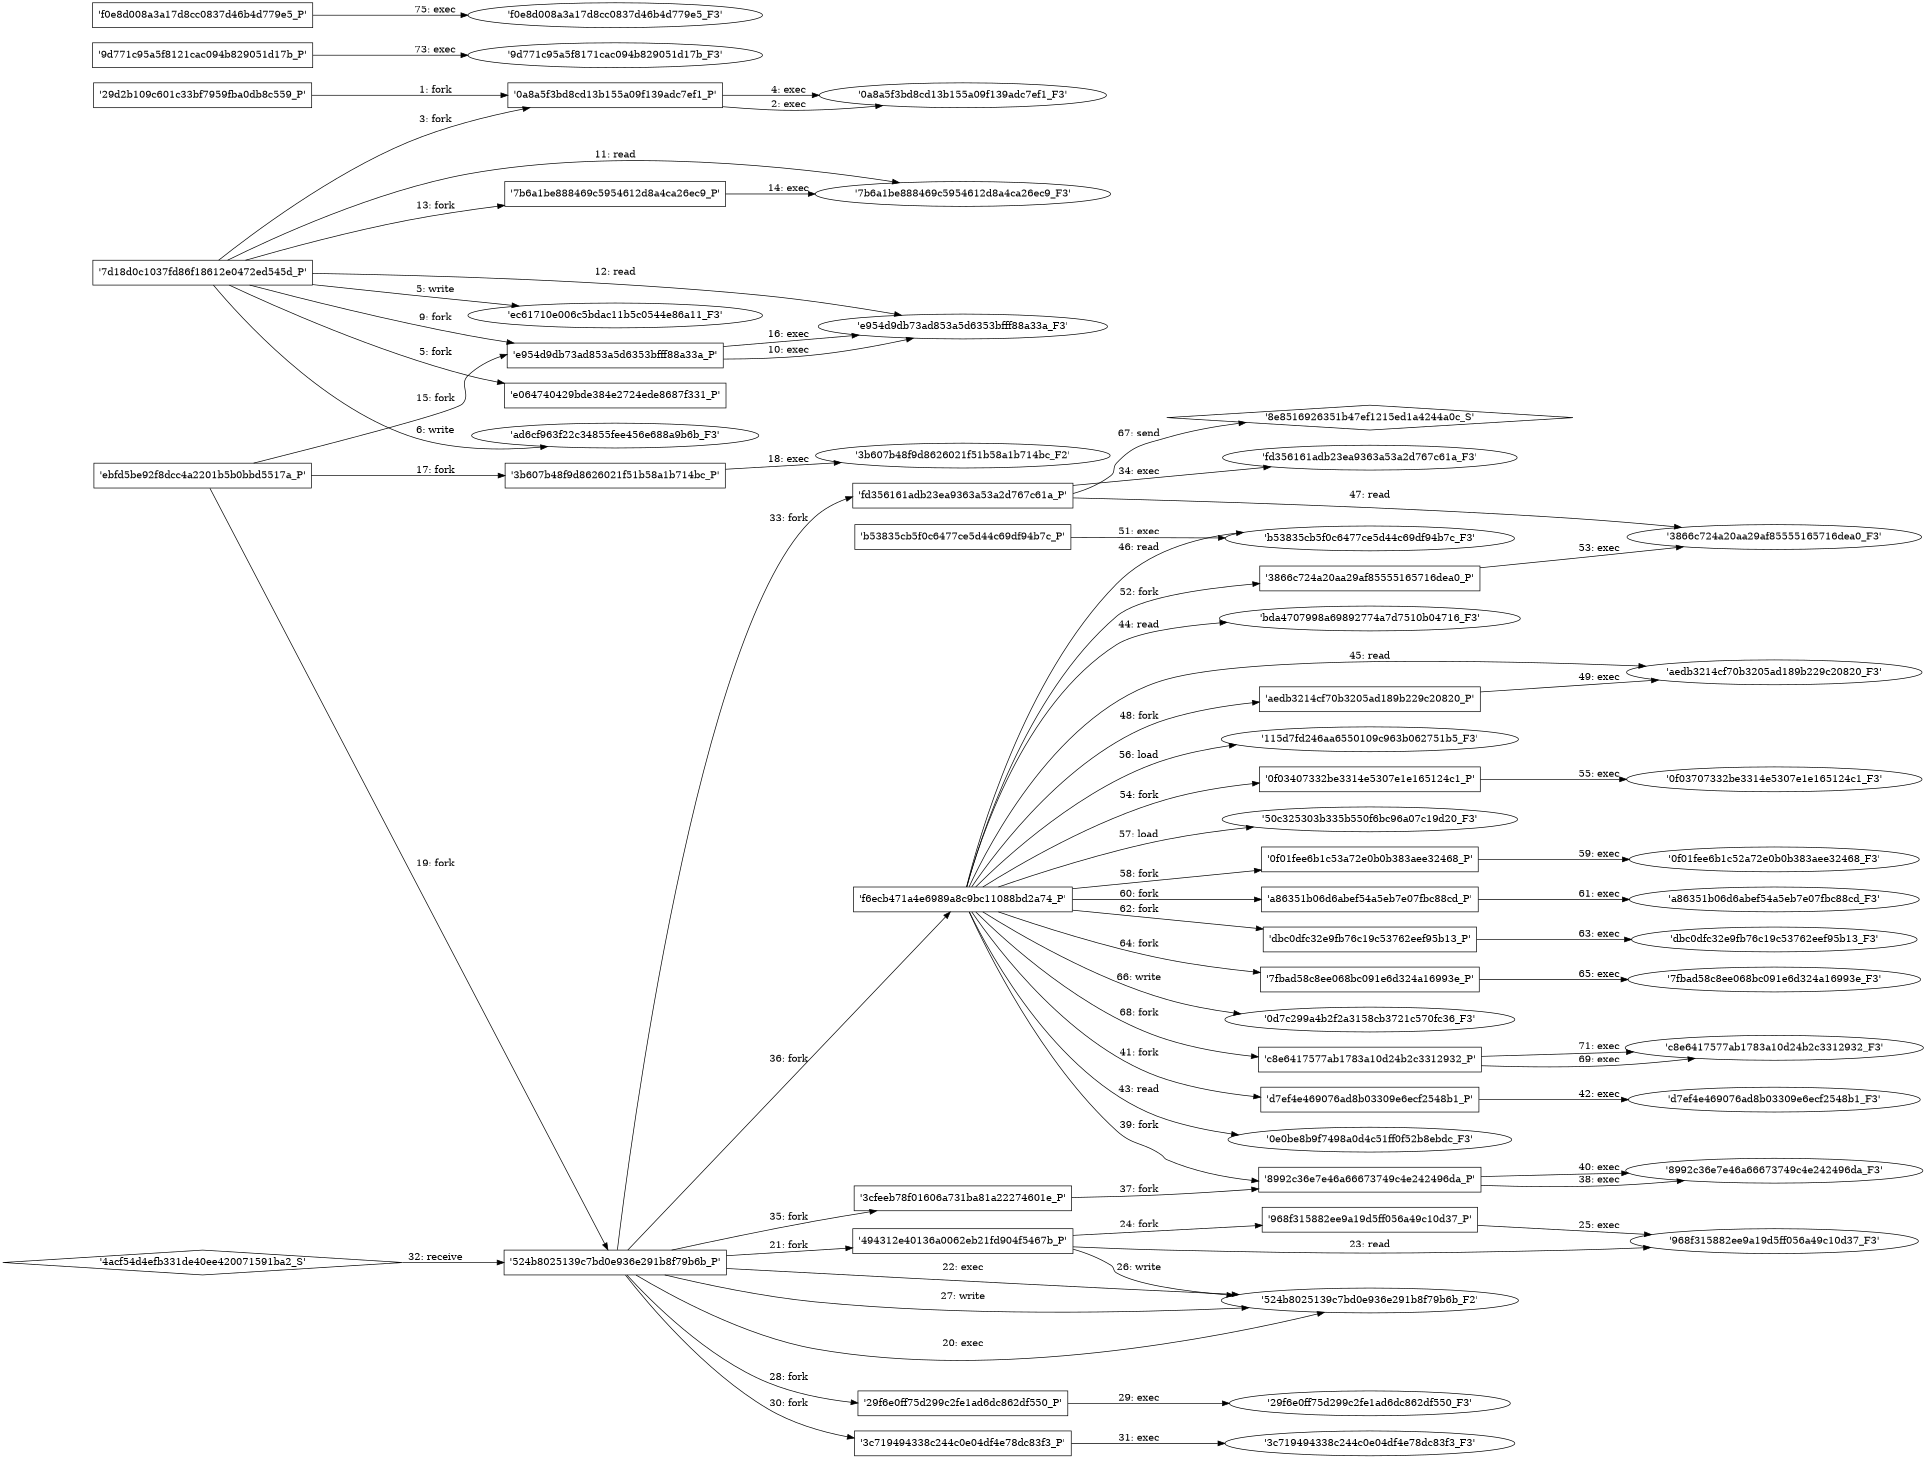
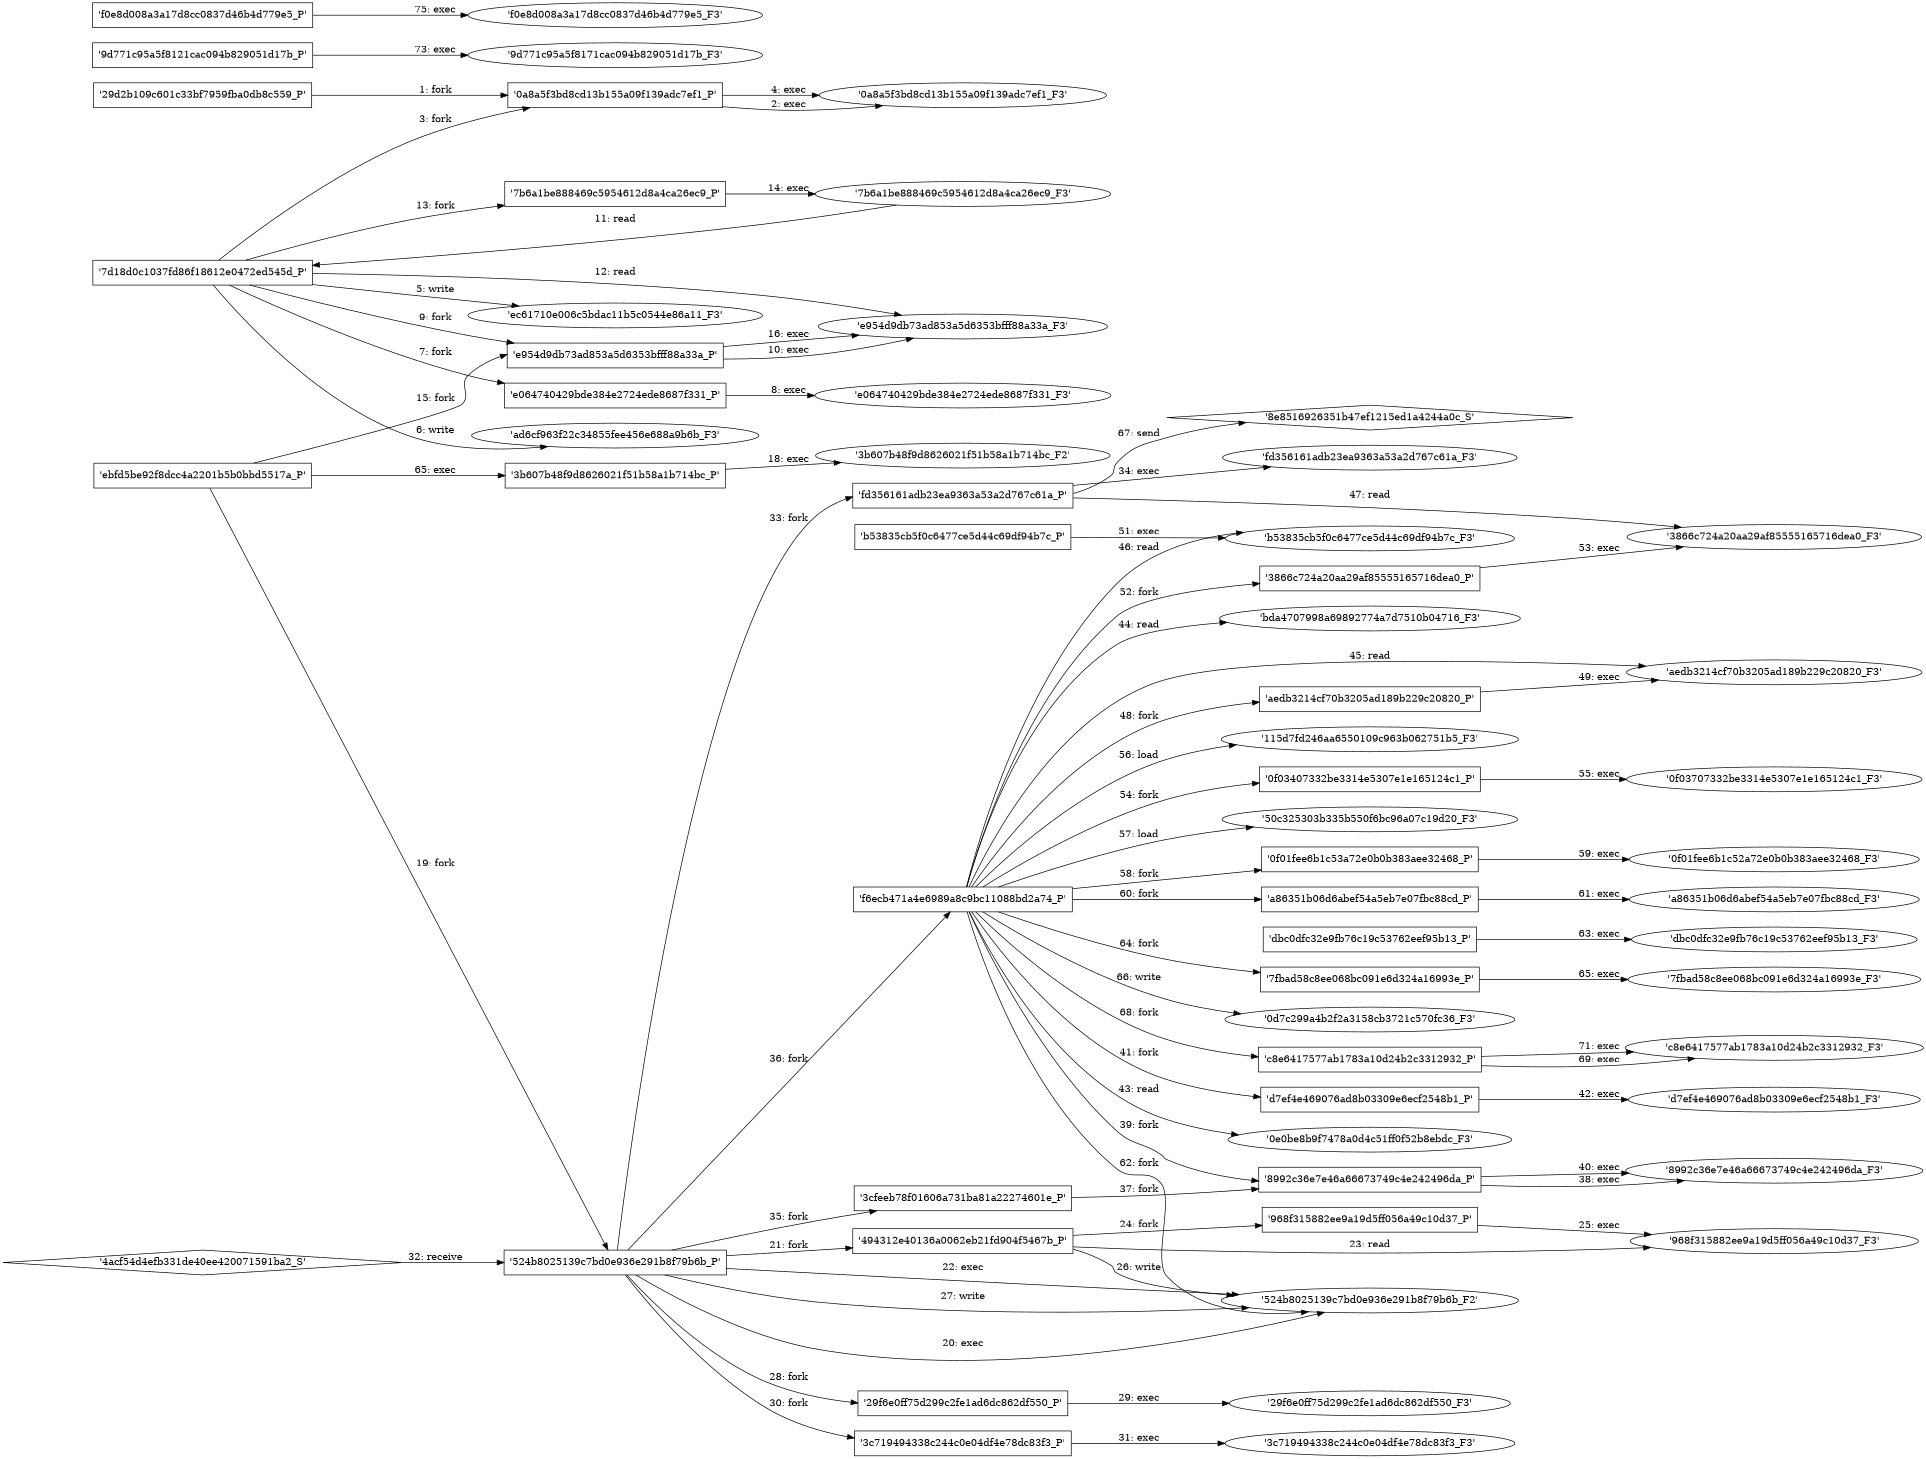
edge "'7d18d0c1037fd86f18612e0472ed545d_P'" -> "'7b6a1be888469c5954612d8a4ca26ec9_F3'": reversed
edge "'7d18d0c1037fd86f18612e0472ed545d_P'" -> "'e064740429bde384e2724ede8687f331_P'": label "5: fork" -> "7: fork"
node "'e064740429bde384e2724ede8687f331_F3'": added
edge "'ebfd5be92f8dcc4a2201b5b0bbd5517a_P'" -> "'3b607b48f9d8626021f51b58a1b714bc_P'": label "17: fork" -> "65: exec"
edge "'f6ecb471a4e6989a8c9bc11088bd2a74_P'" -> "'dbc0dfc32e9fb76c19c53762eef95b13_P'": now "'f6ecb471a4e6989a8c9bc11088bd2a74_P'" -> "'524b8025139c7bd0e936e291b8f79b6b_F2'"
node "'0e0be8b9f7498a0d4c51ff0f52b8ebdc_F3'": label "'0e0be8b9f7498a0d4c51ff0f52b8ebdc_F3'" -> "'0e0be8b9f7478a0d4c51ff0f52b8ebdc_F3'"
